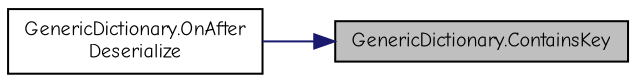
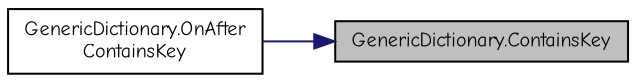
node "GenericDictionary.OnAfter Deserialize": label "GenericDictionary.OnAfter Deserialize" -> "GenericDictionary.OnAfter ContainsKey"
